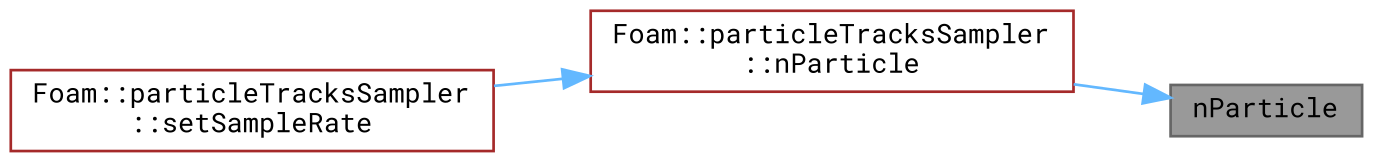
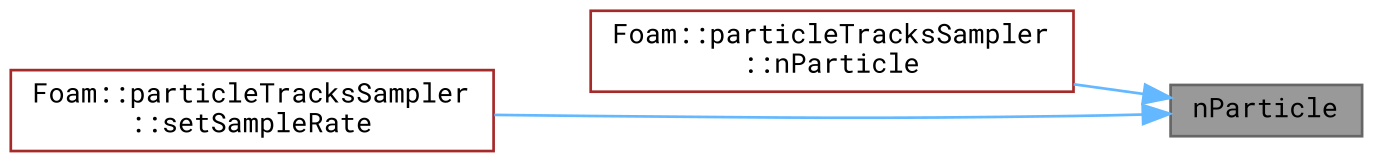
edge "Foam::particleTracksSampler ::setSampleRate" -> "Foam::particleTracksSampler ::nParticle": now "Foam::particleTracksSampler ::setSampleRate" -> "nParticle"
